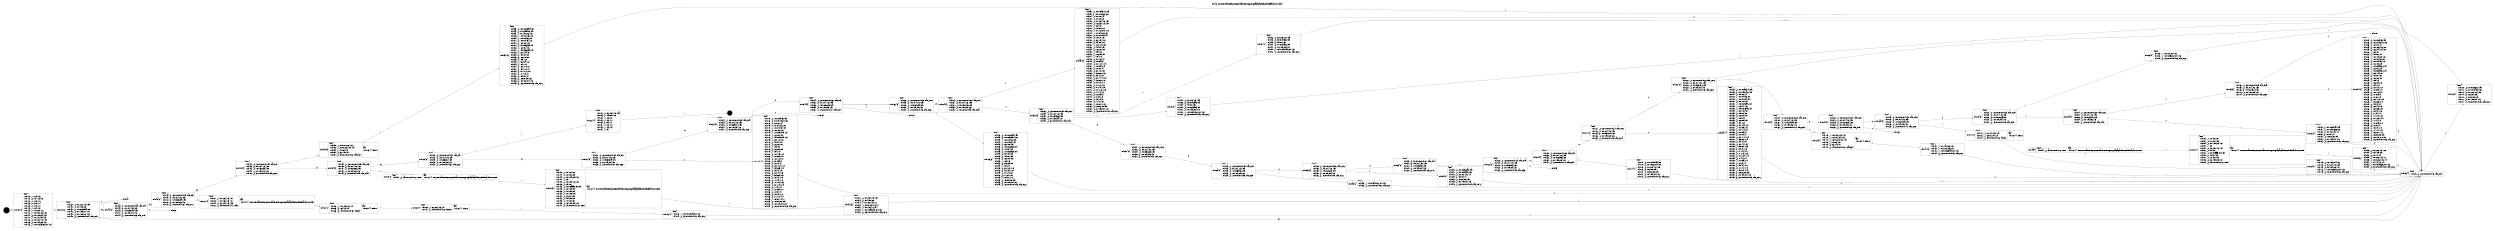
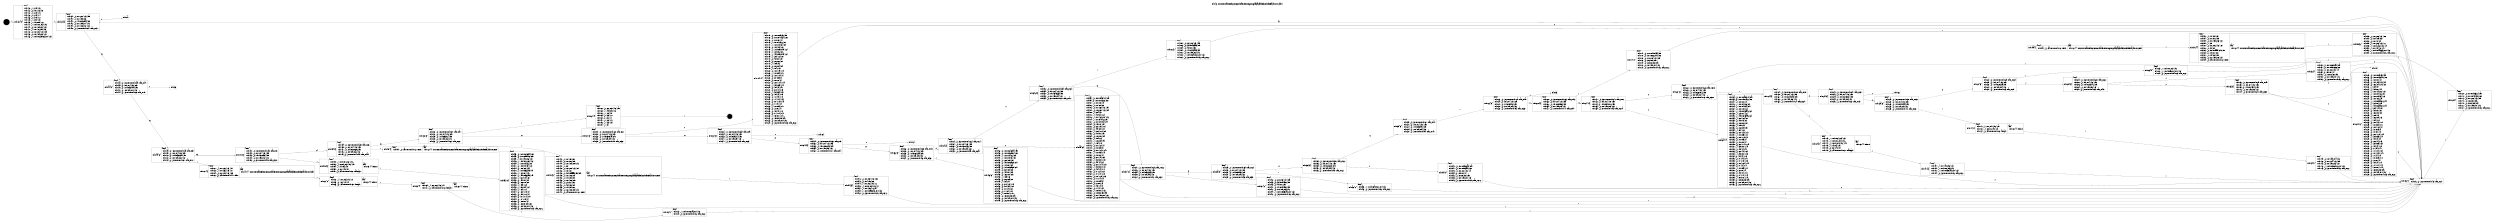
edge "0x401598 [25]" -> "0x401967 [31]": now "0x4015b1 [25]" -> "0x401967 [31]"
